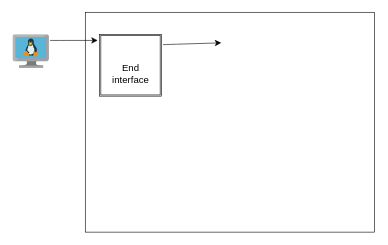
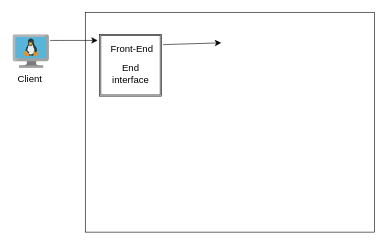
node "Front-End": added
node "Client": added
